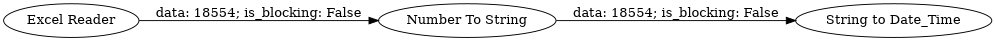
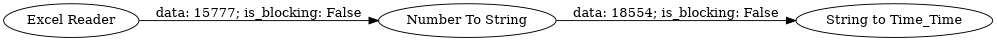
edge "Excel Reader" -> "Number To String": label "data: 18554; is_blocking: False" -> "data: 15777; is_blocking: False"
node "String to Date_Time": label "String to Date_Time" -> "String to Time_Time"
